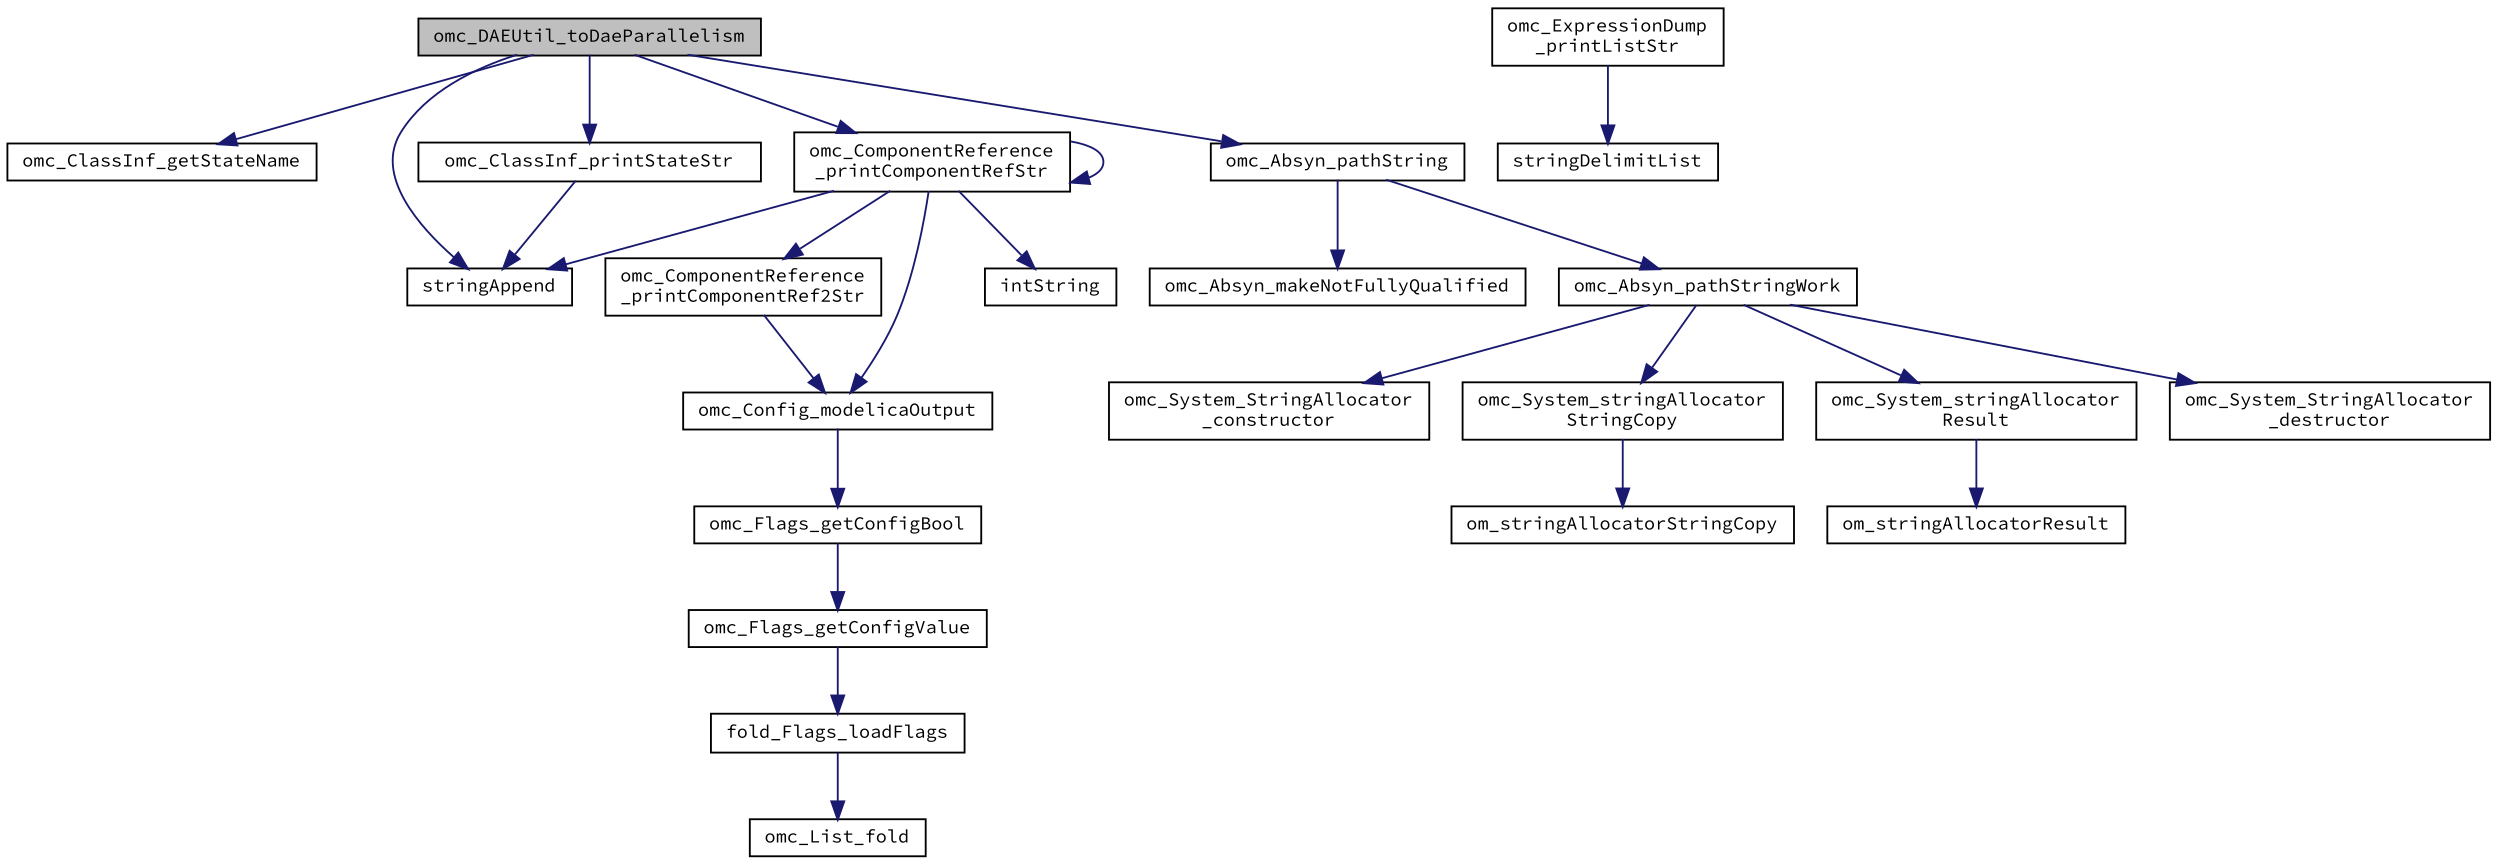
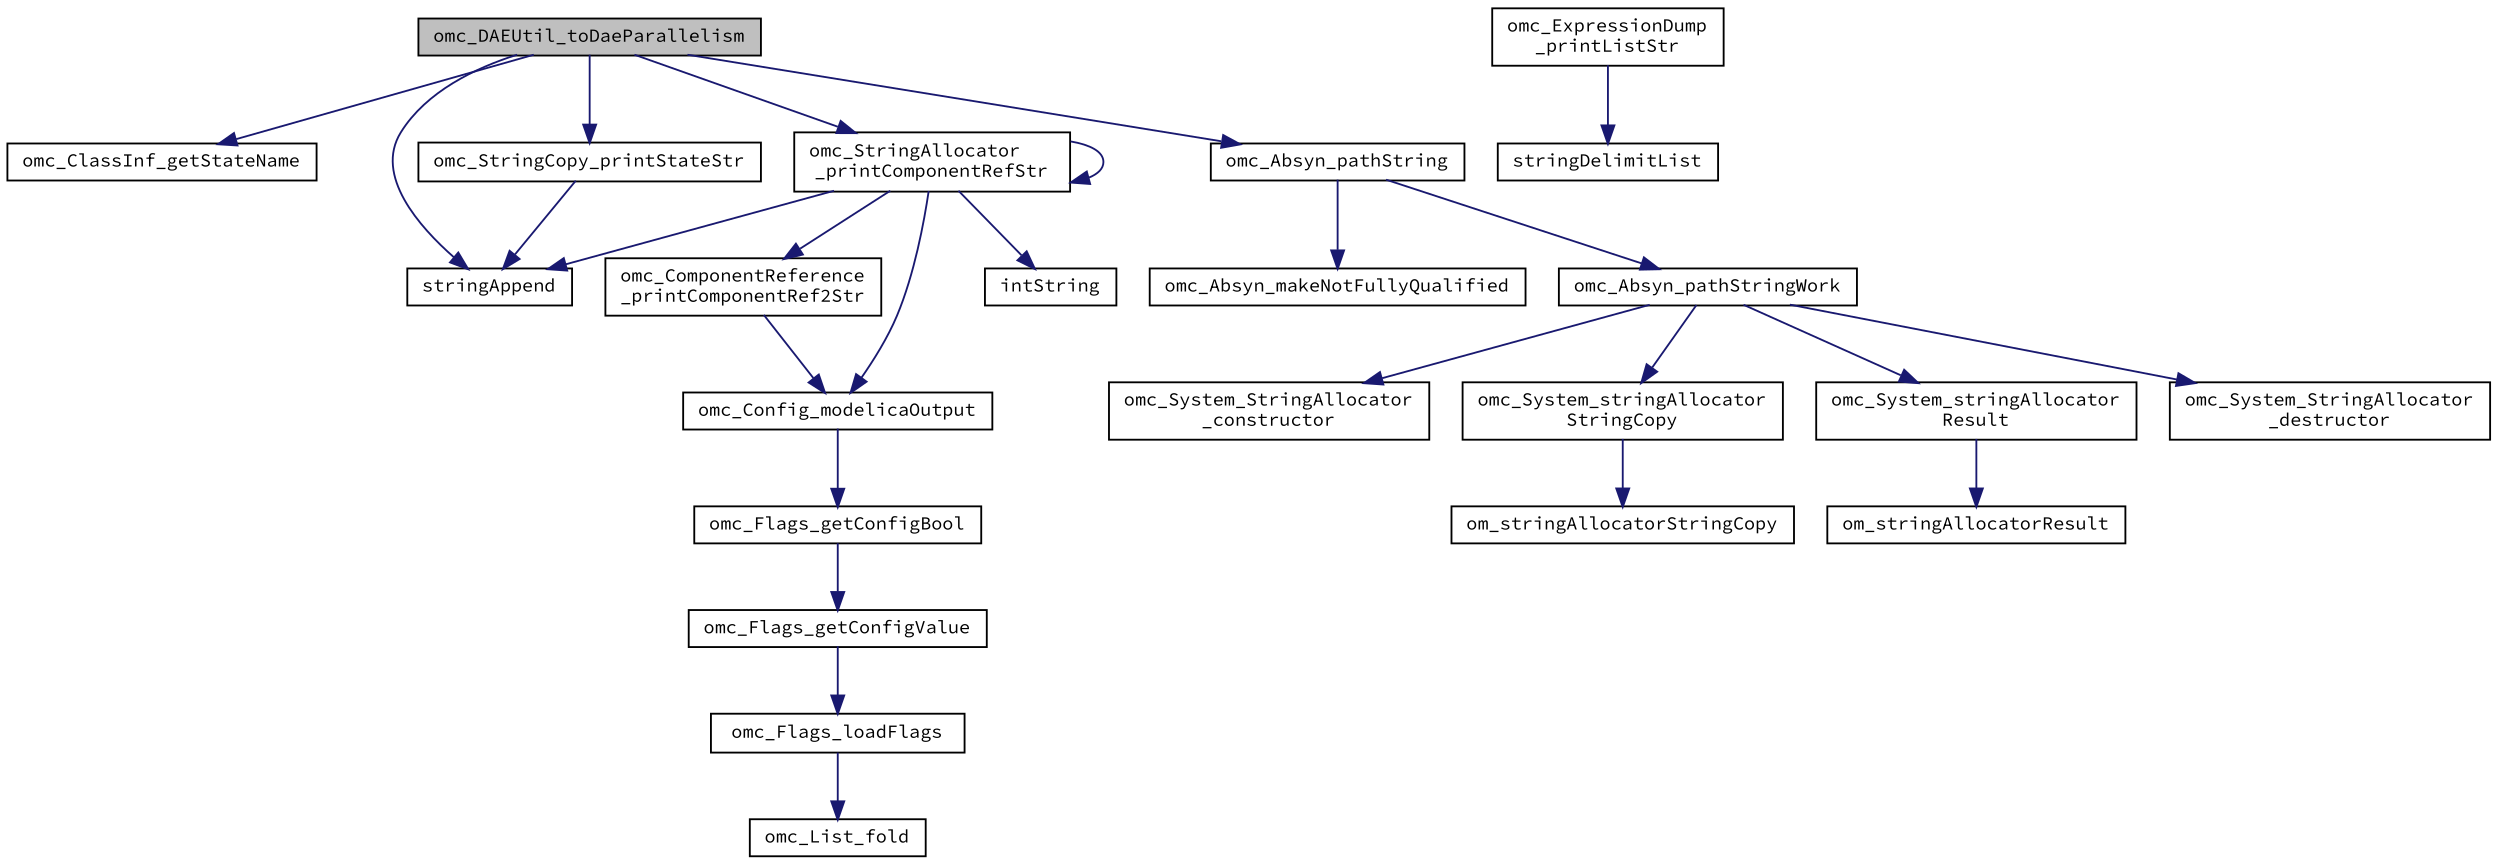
node "omc_ClassInf_printStateStr": label "omc_ClassInf_printStateStr" -> "omc_StringCopy_printStateStr"
node "omc_ComponentReference _printComponentRefStr": label "omc_ComponentReference _printComponentRefStr" -> "omc_StringAllocator _printComponentRefStr"
node "fold_Flags_loadFlags": label "fold_Flags_loadFlags" -> "omc_Flags_loadFlags"
